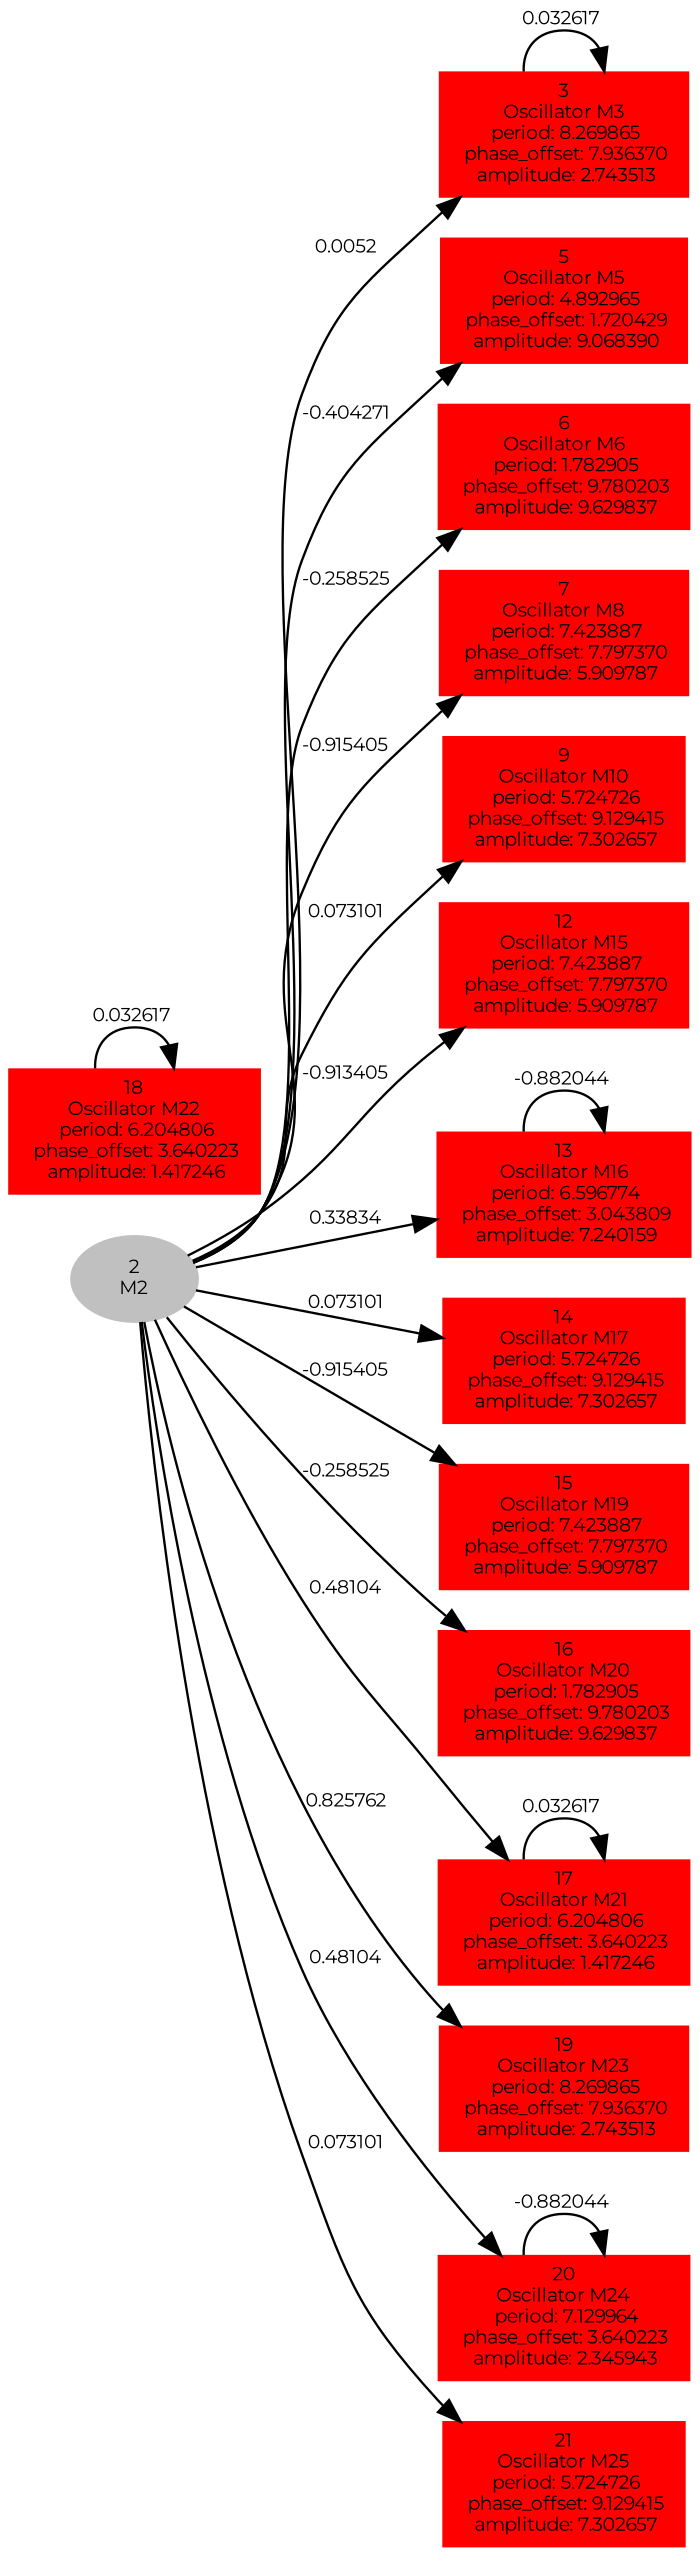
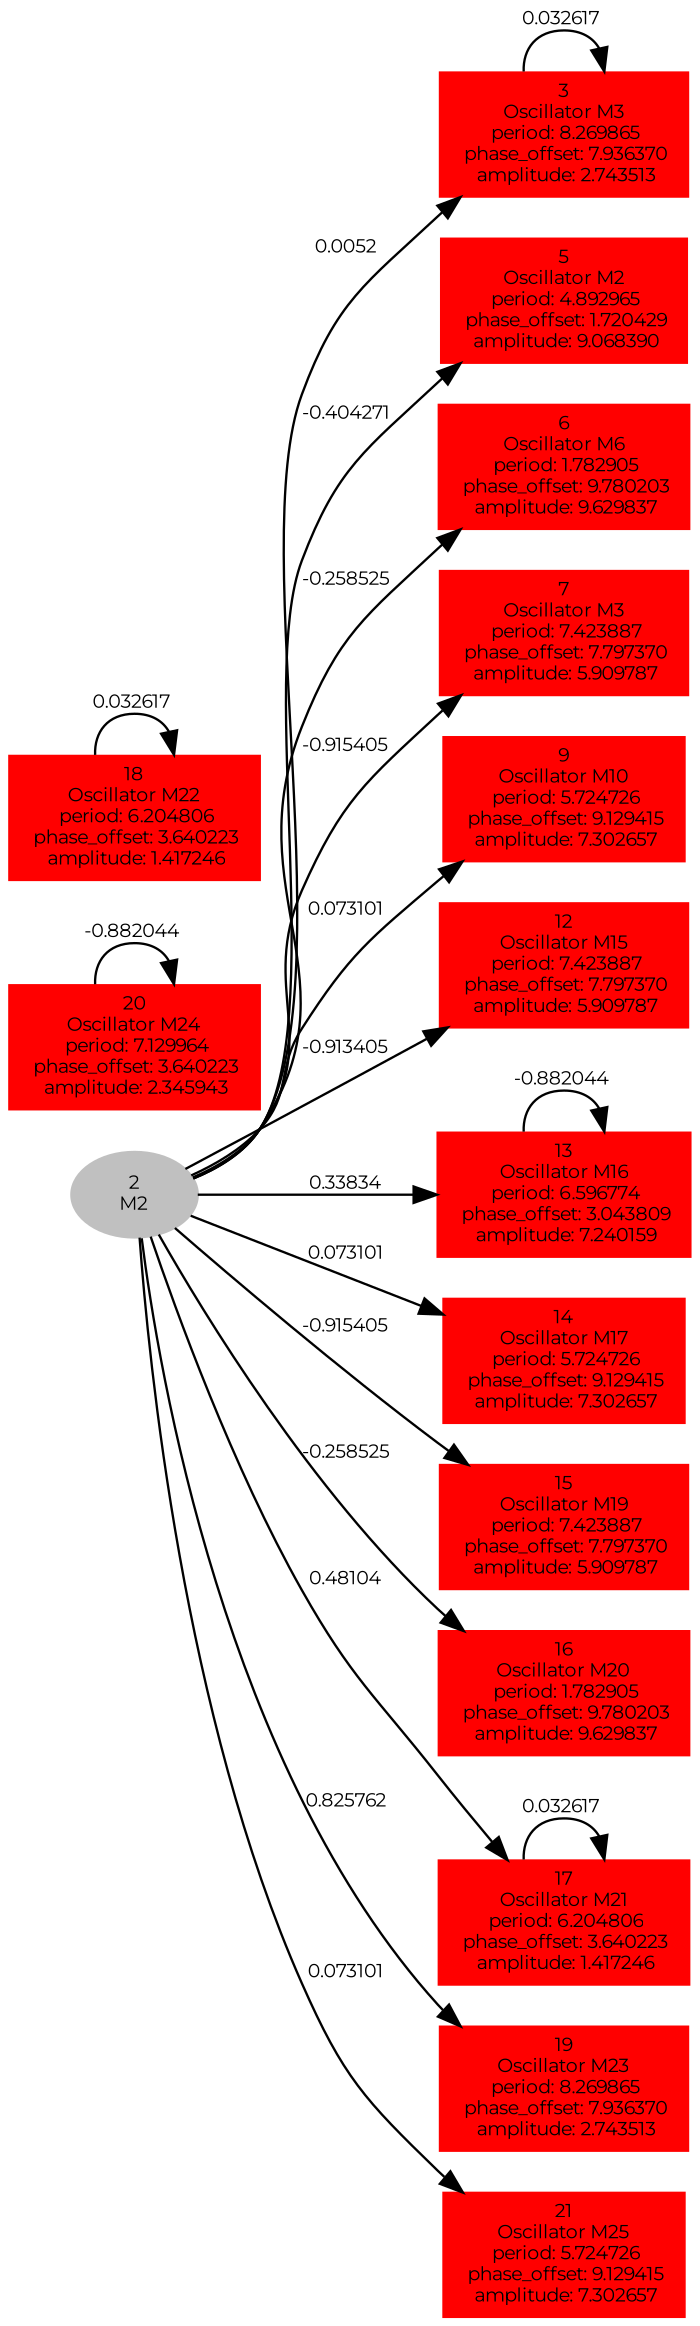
node "5": text "Oscillator M5" -> "Oscillator M2"
node "7": text "Oscillator M8" -> "Oscillator M3"
edge "2" -> "20": removed, label "0.48104"
